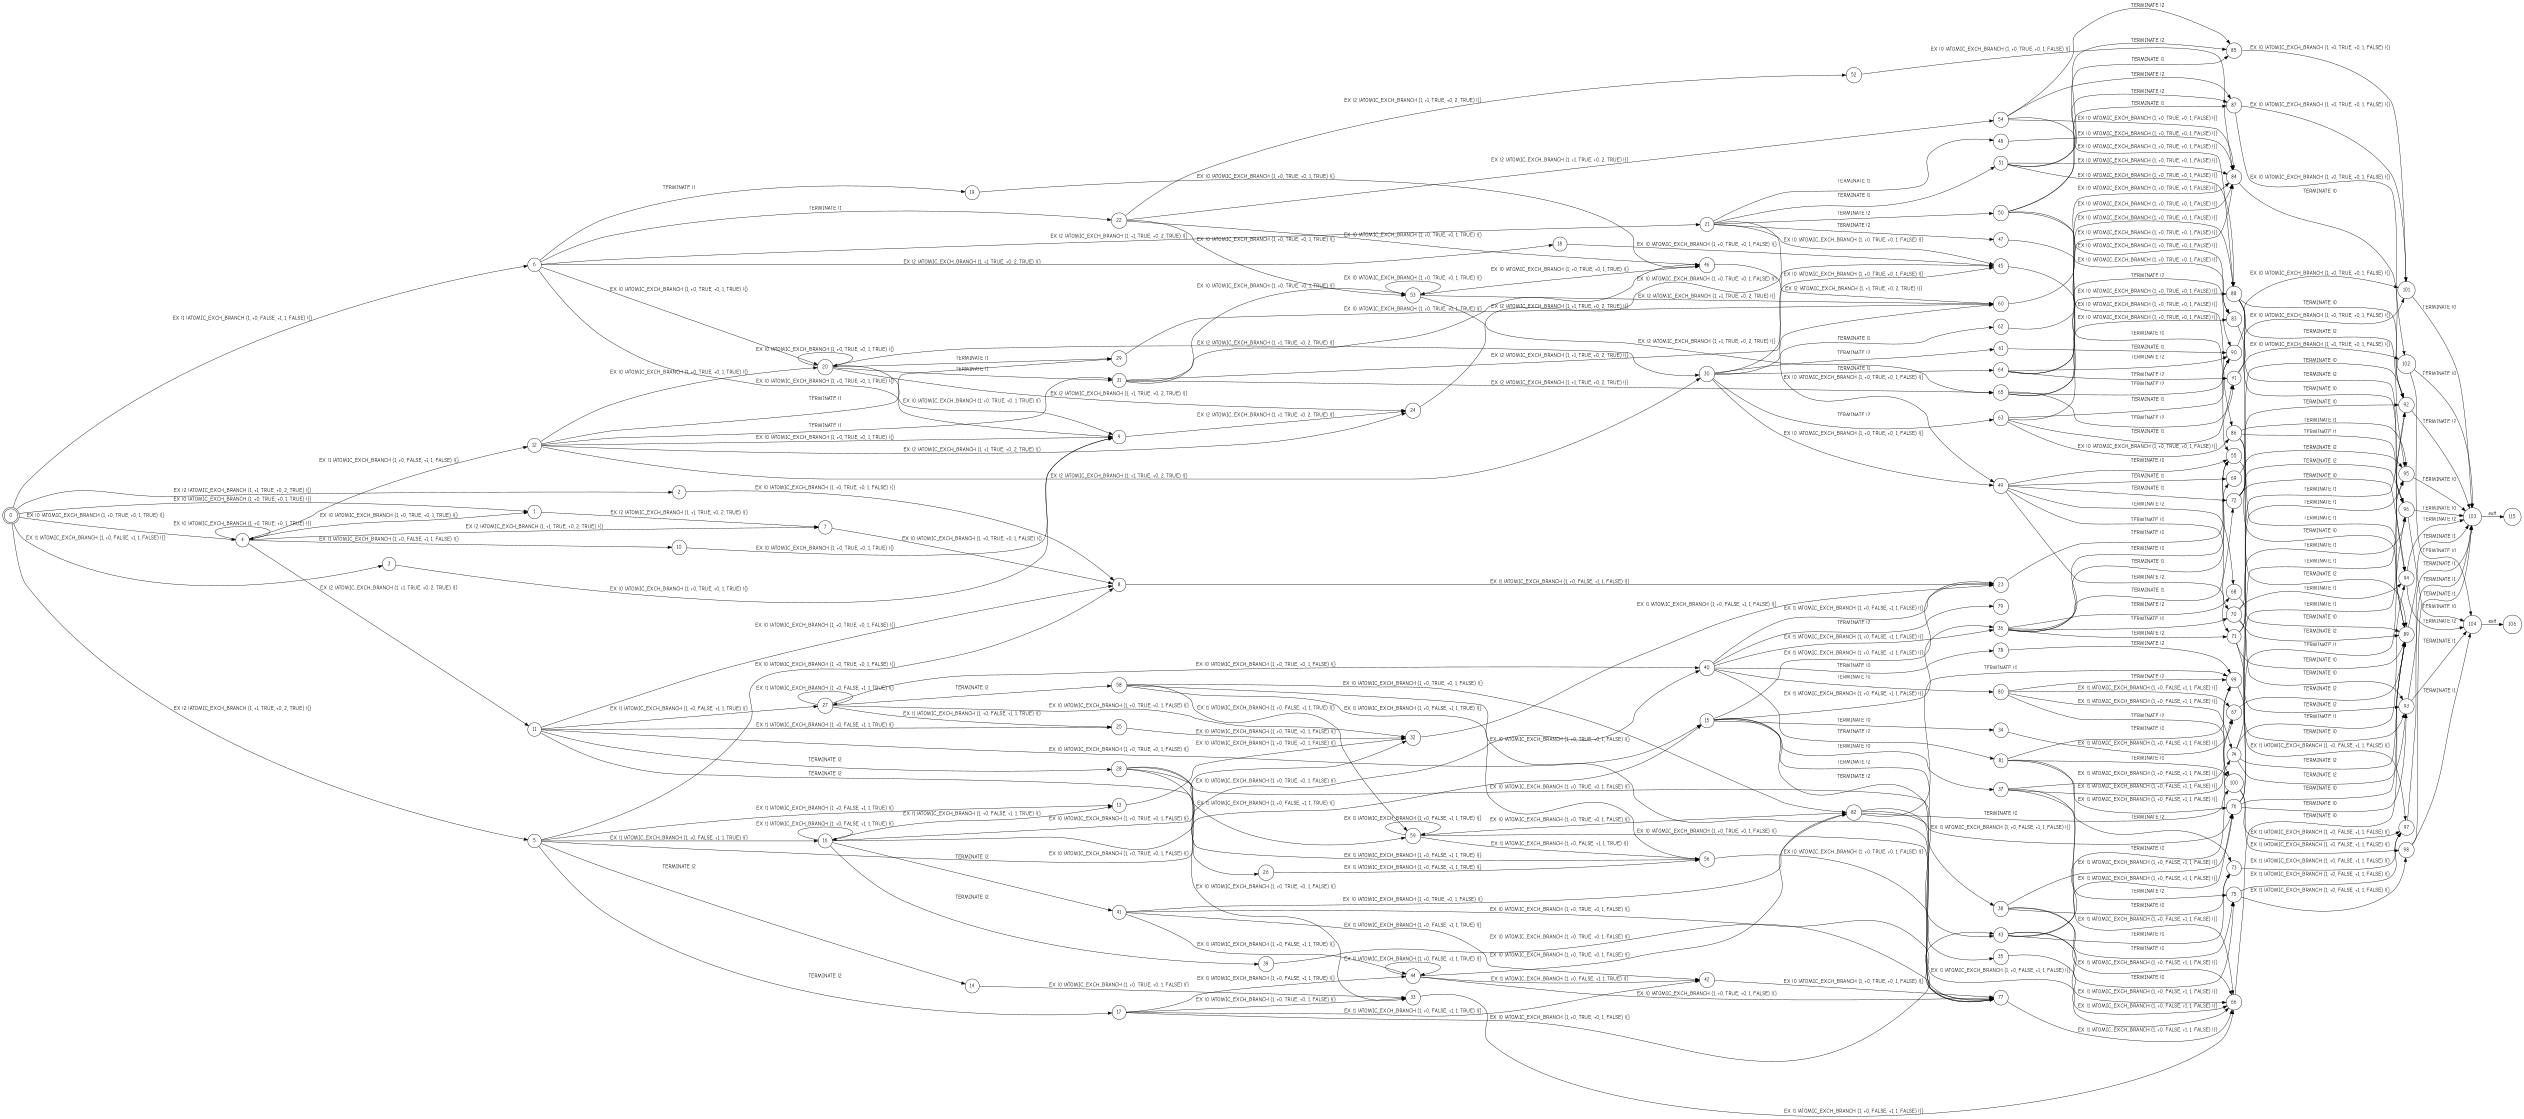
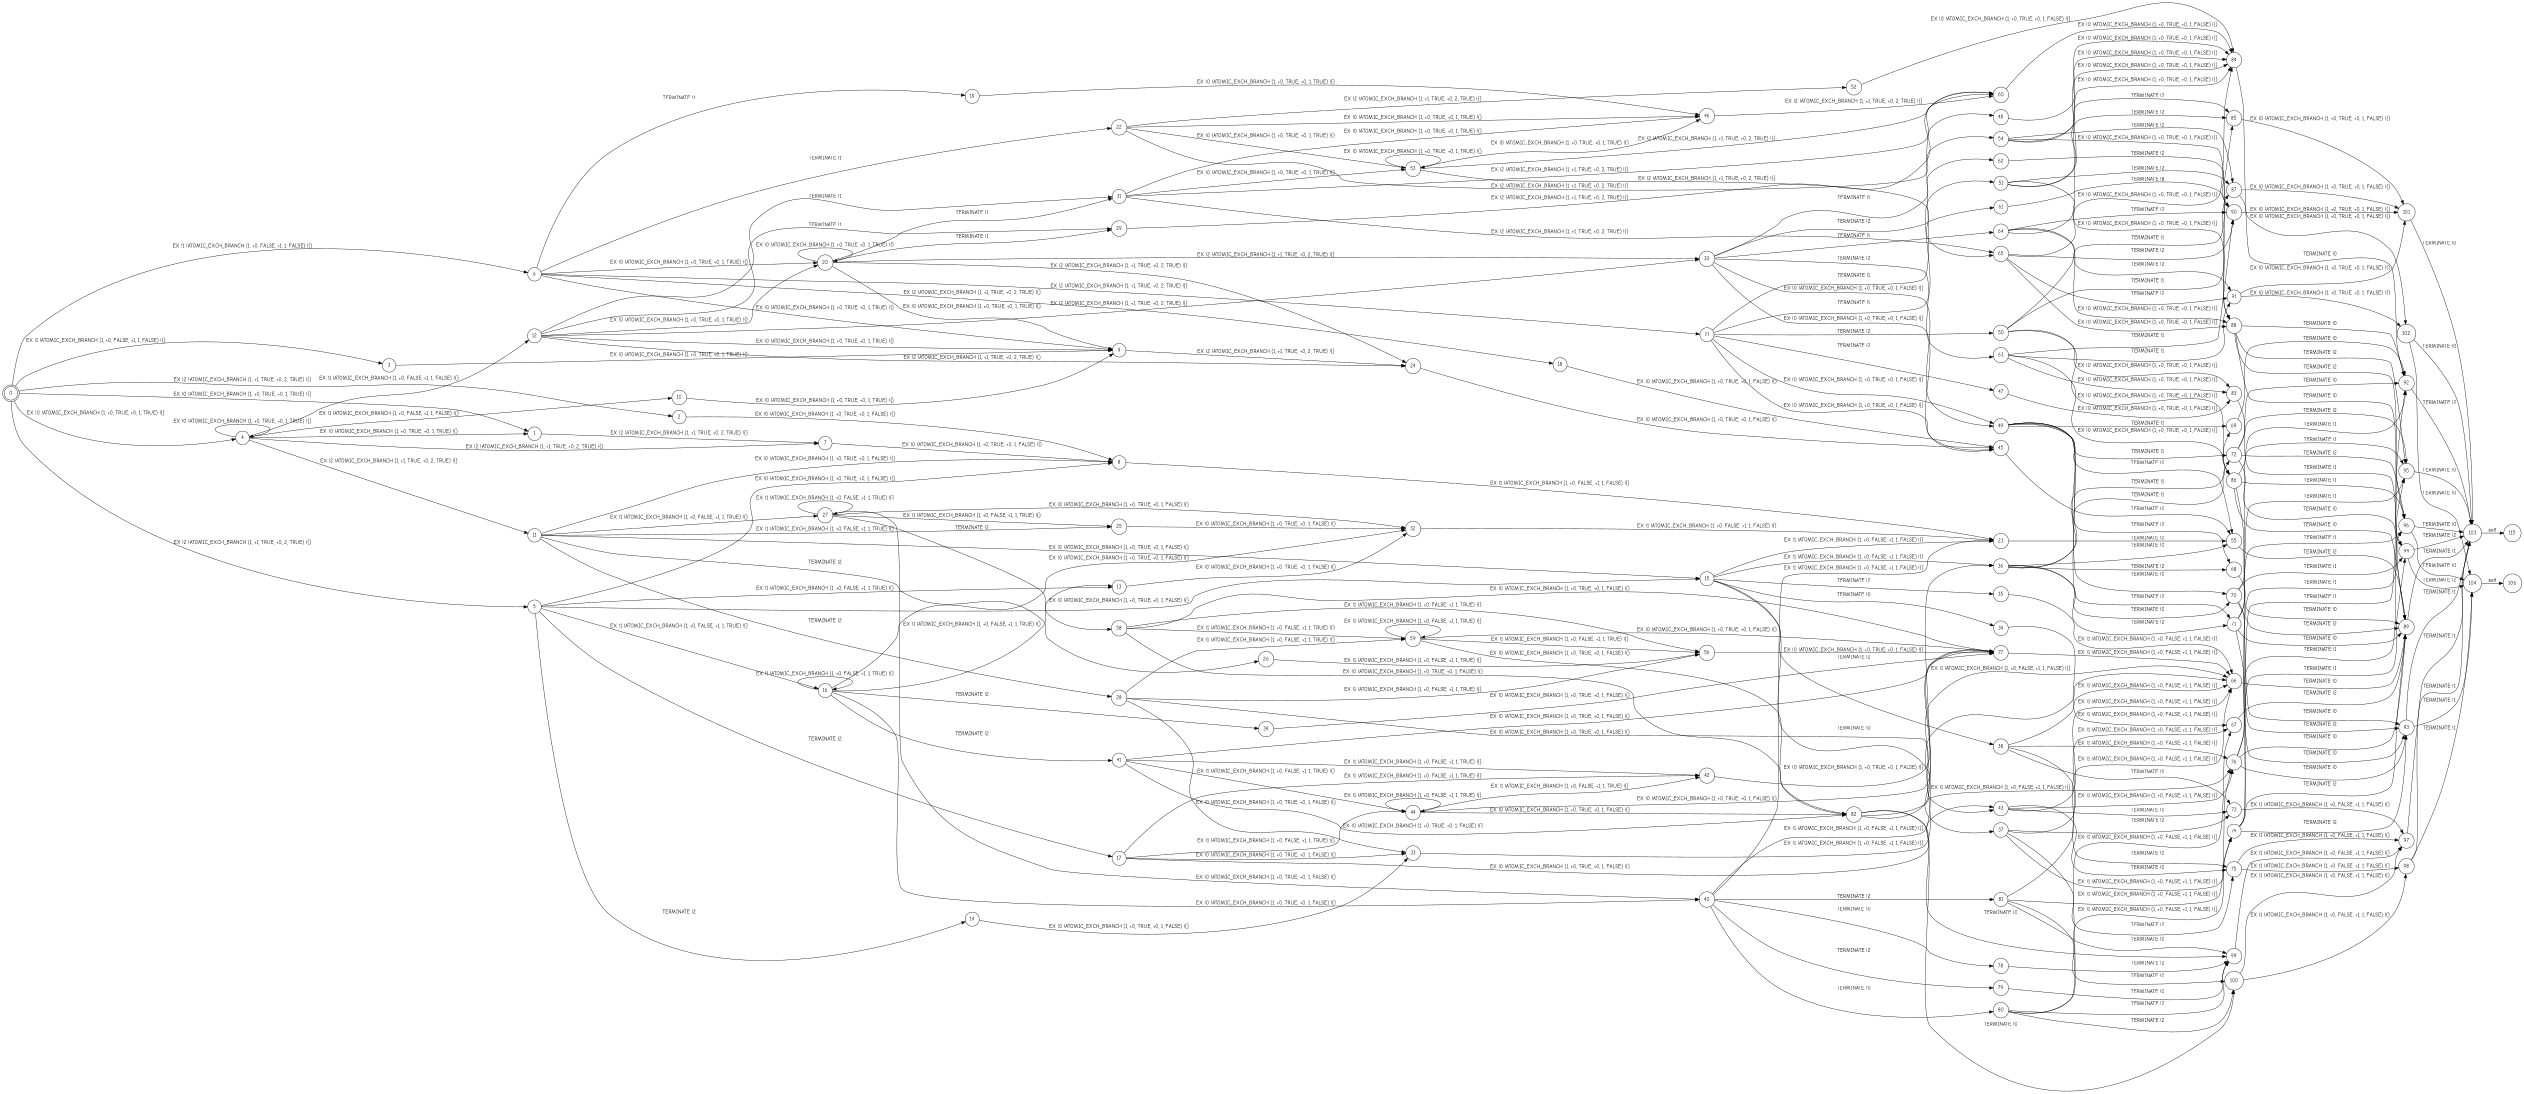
edge "61" -> "90": label "TERMINATE !1" -> "TERMINATE !8"
edge "43" -> "99": now "79" -> "99"
